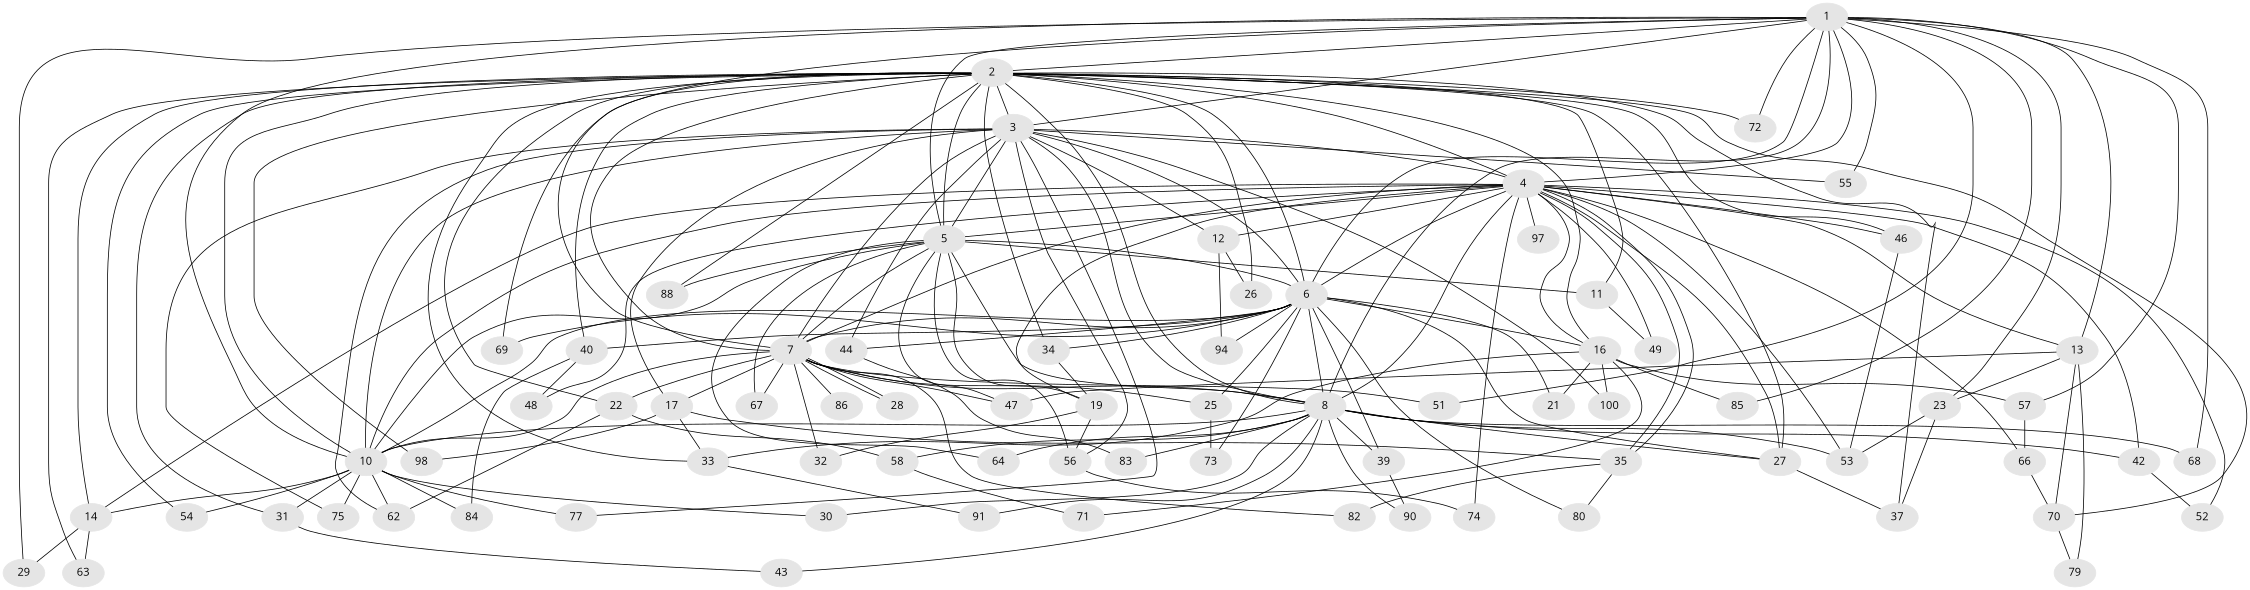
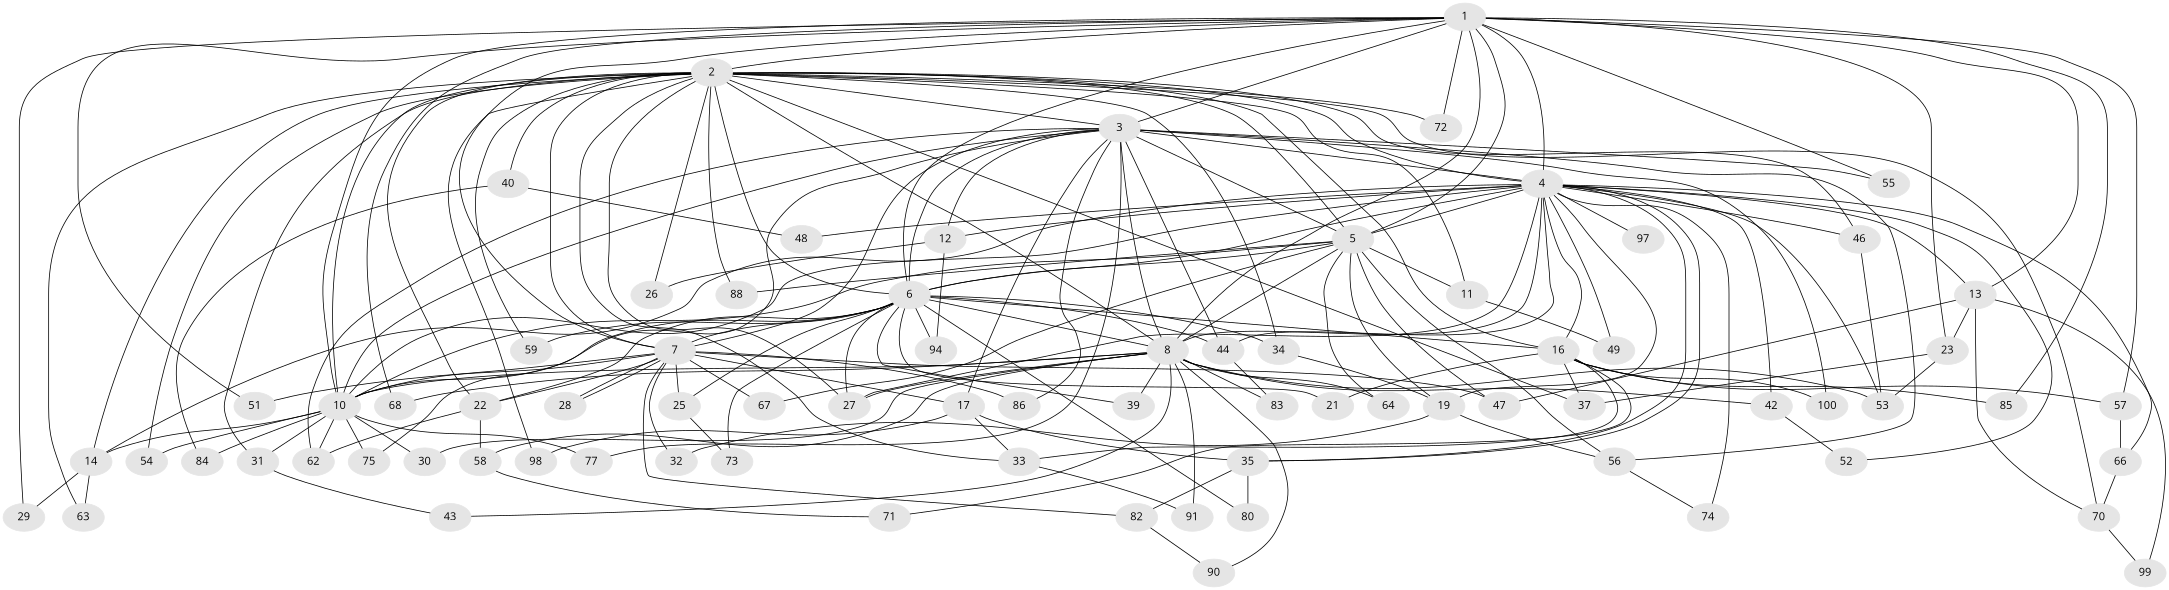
edge "4" -- "7": now "4" -- "44"
edge "5" -- "7": removed
edge "3" -- "86": added
edge "6" -- "40": now "6" -- "22"
node "69": label "69" -> "59"
edge "7" -- "8": removed
edge "39" -- "90": now "82" -- "90"
edge "27" -- "37": now "16" -- "37"
node "79": label "79" -> "99"
